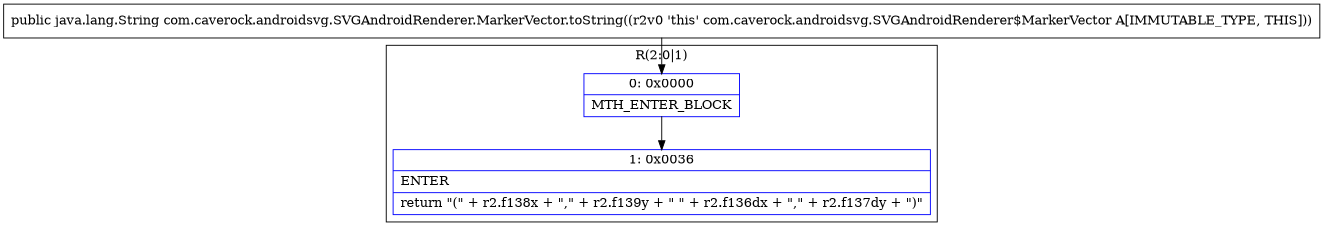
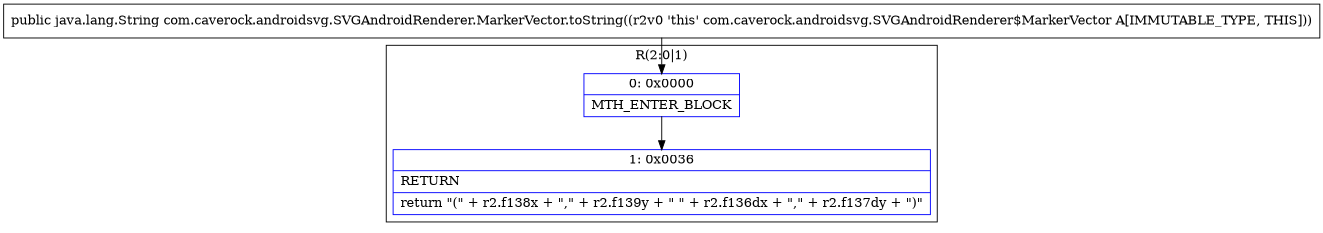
node "1: 0x0036": text "ENTER" -> "RETURN"
